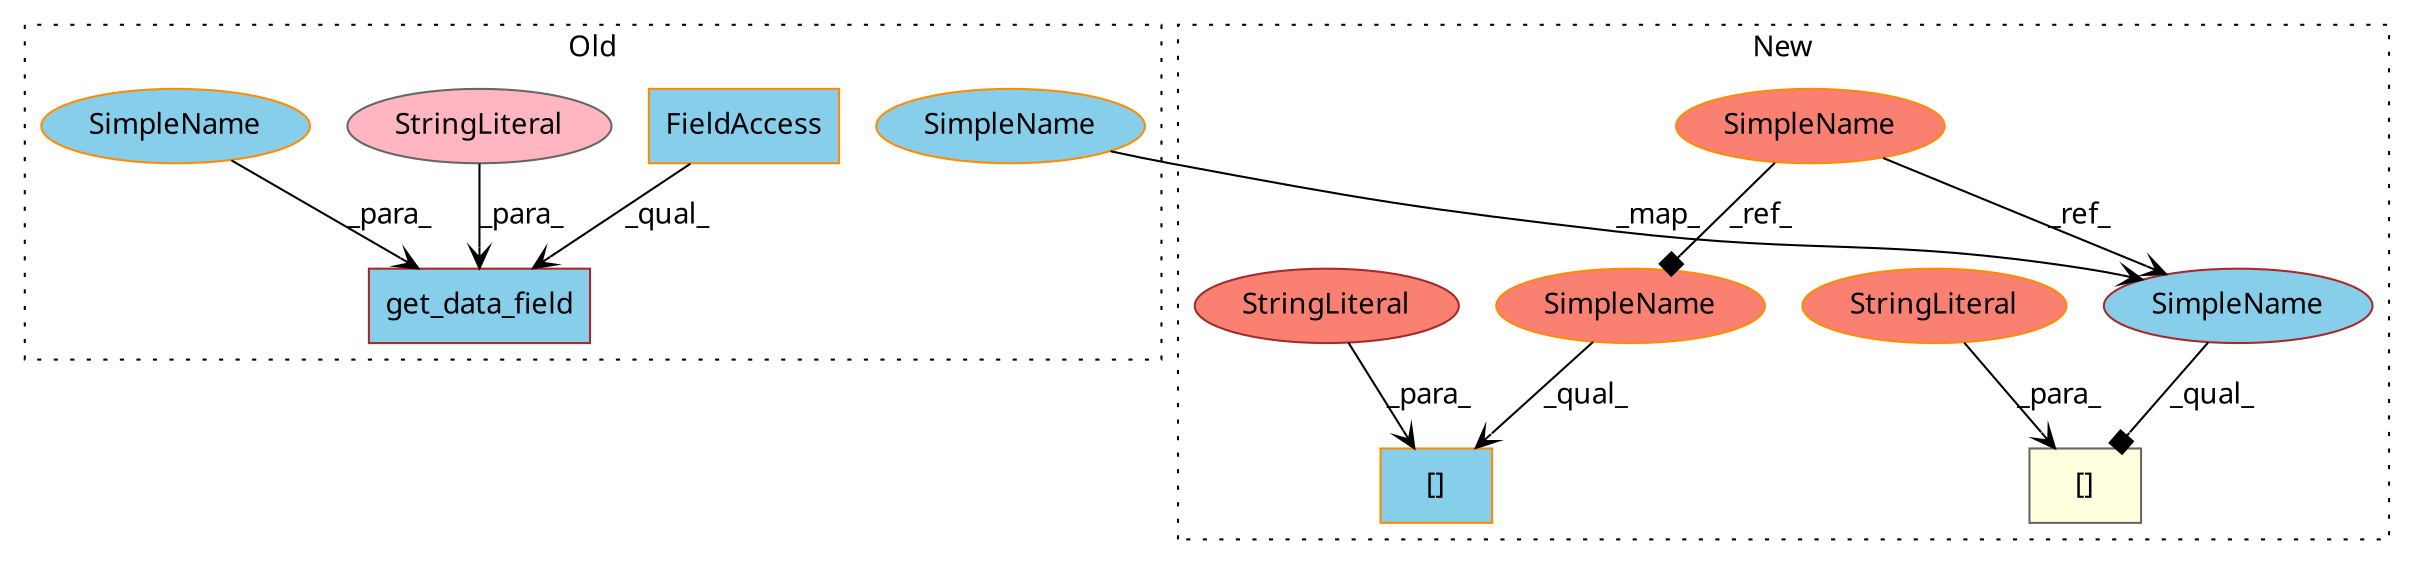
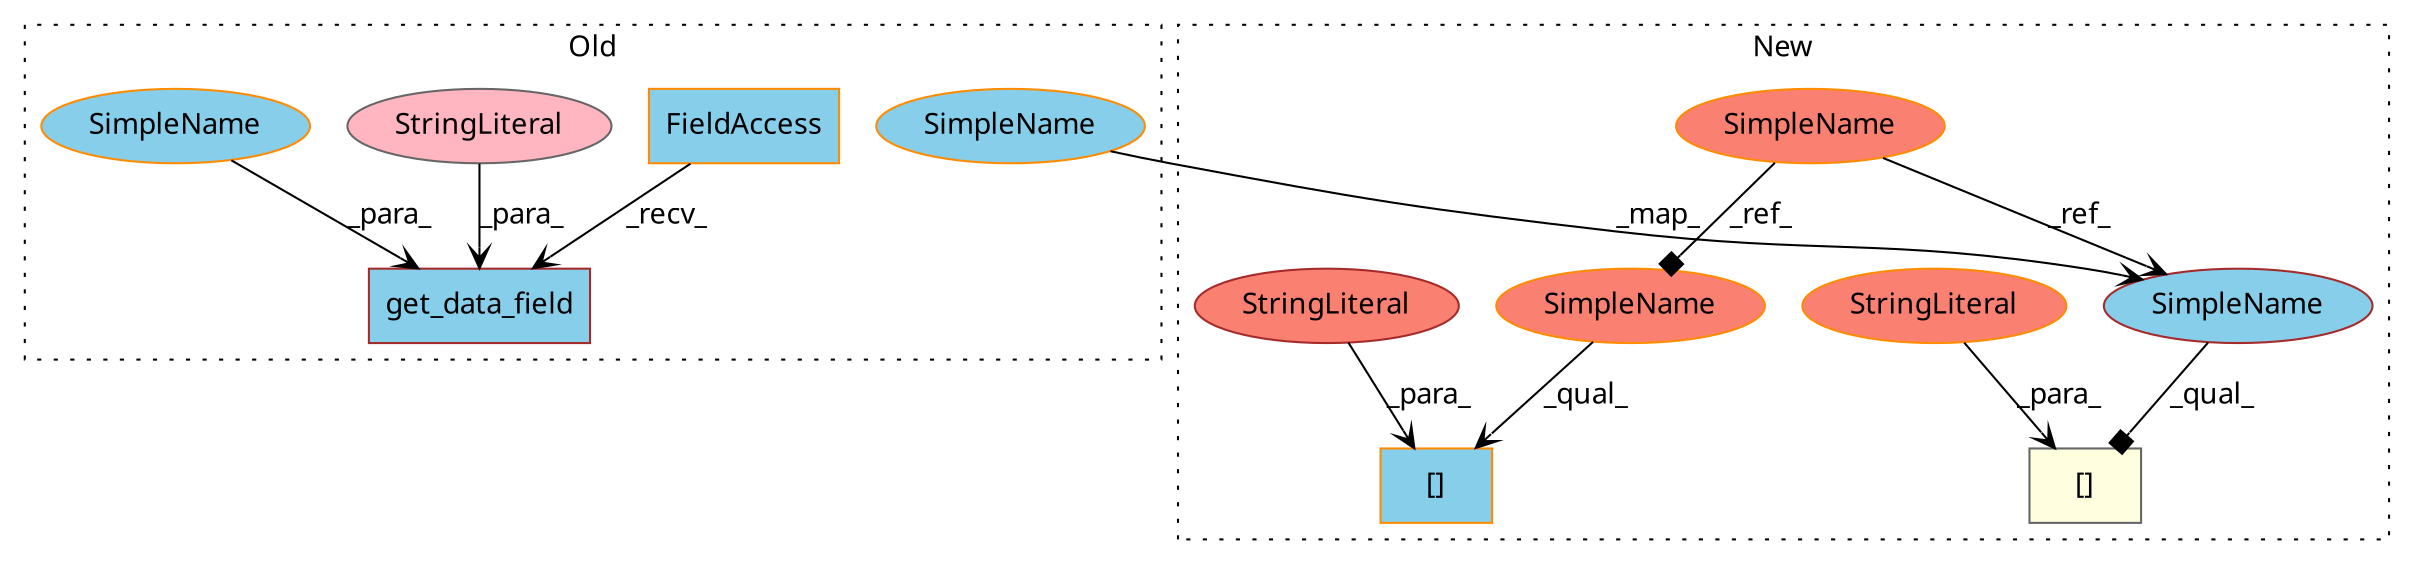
edge "FieldAccess" -> "get_data_field": label "_qual_" -> "_recv_"
